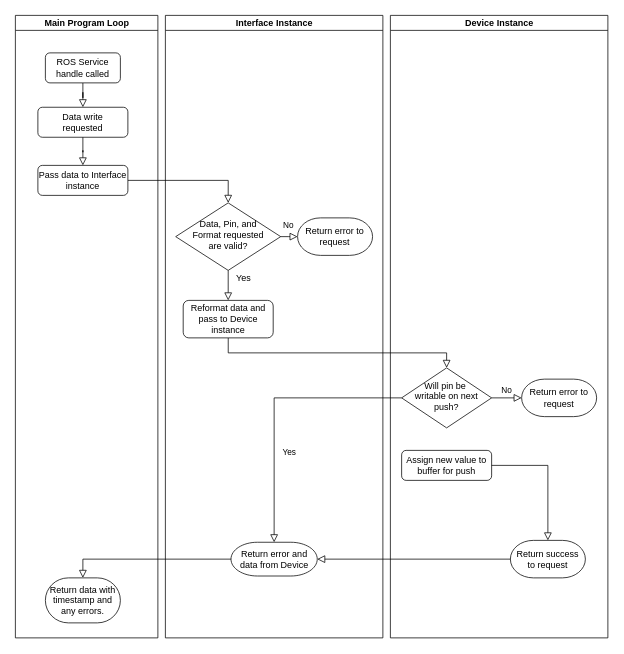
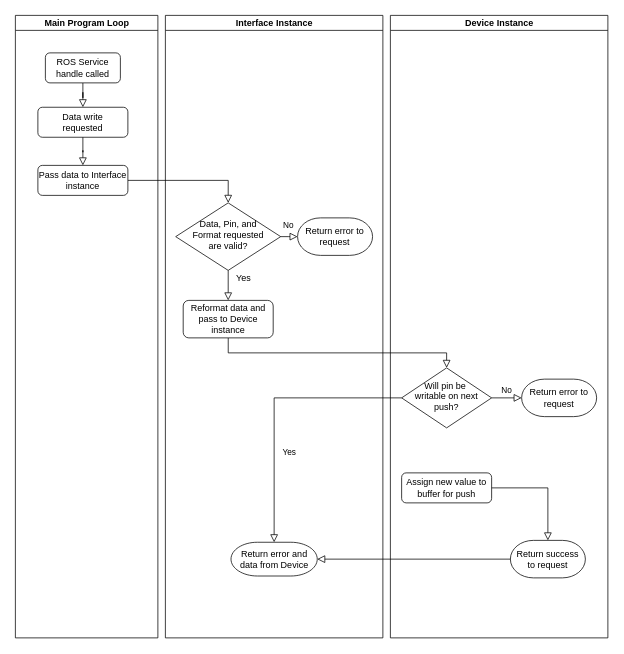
node "Assign new value to buffer for push": moved (447, 465) -> (447, 488)
edge "Return error and data from Device" -> "Return data with timestamp and any errors.": removed
node "Return data with timestamp and any errors.": removed
